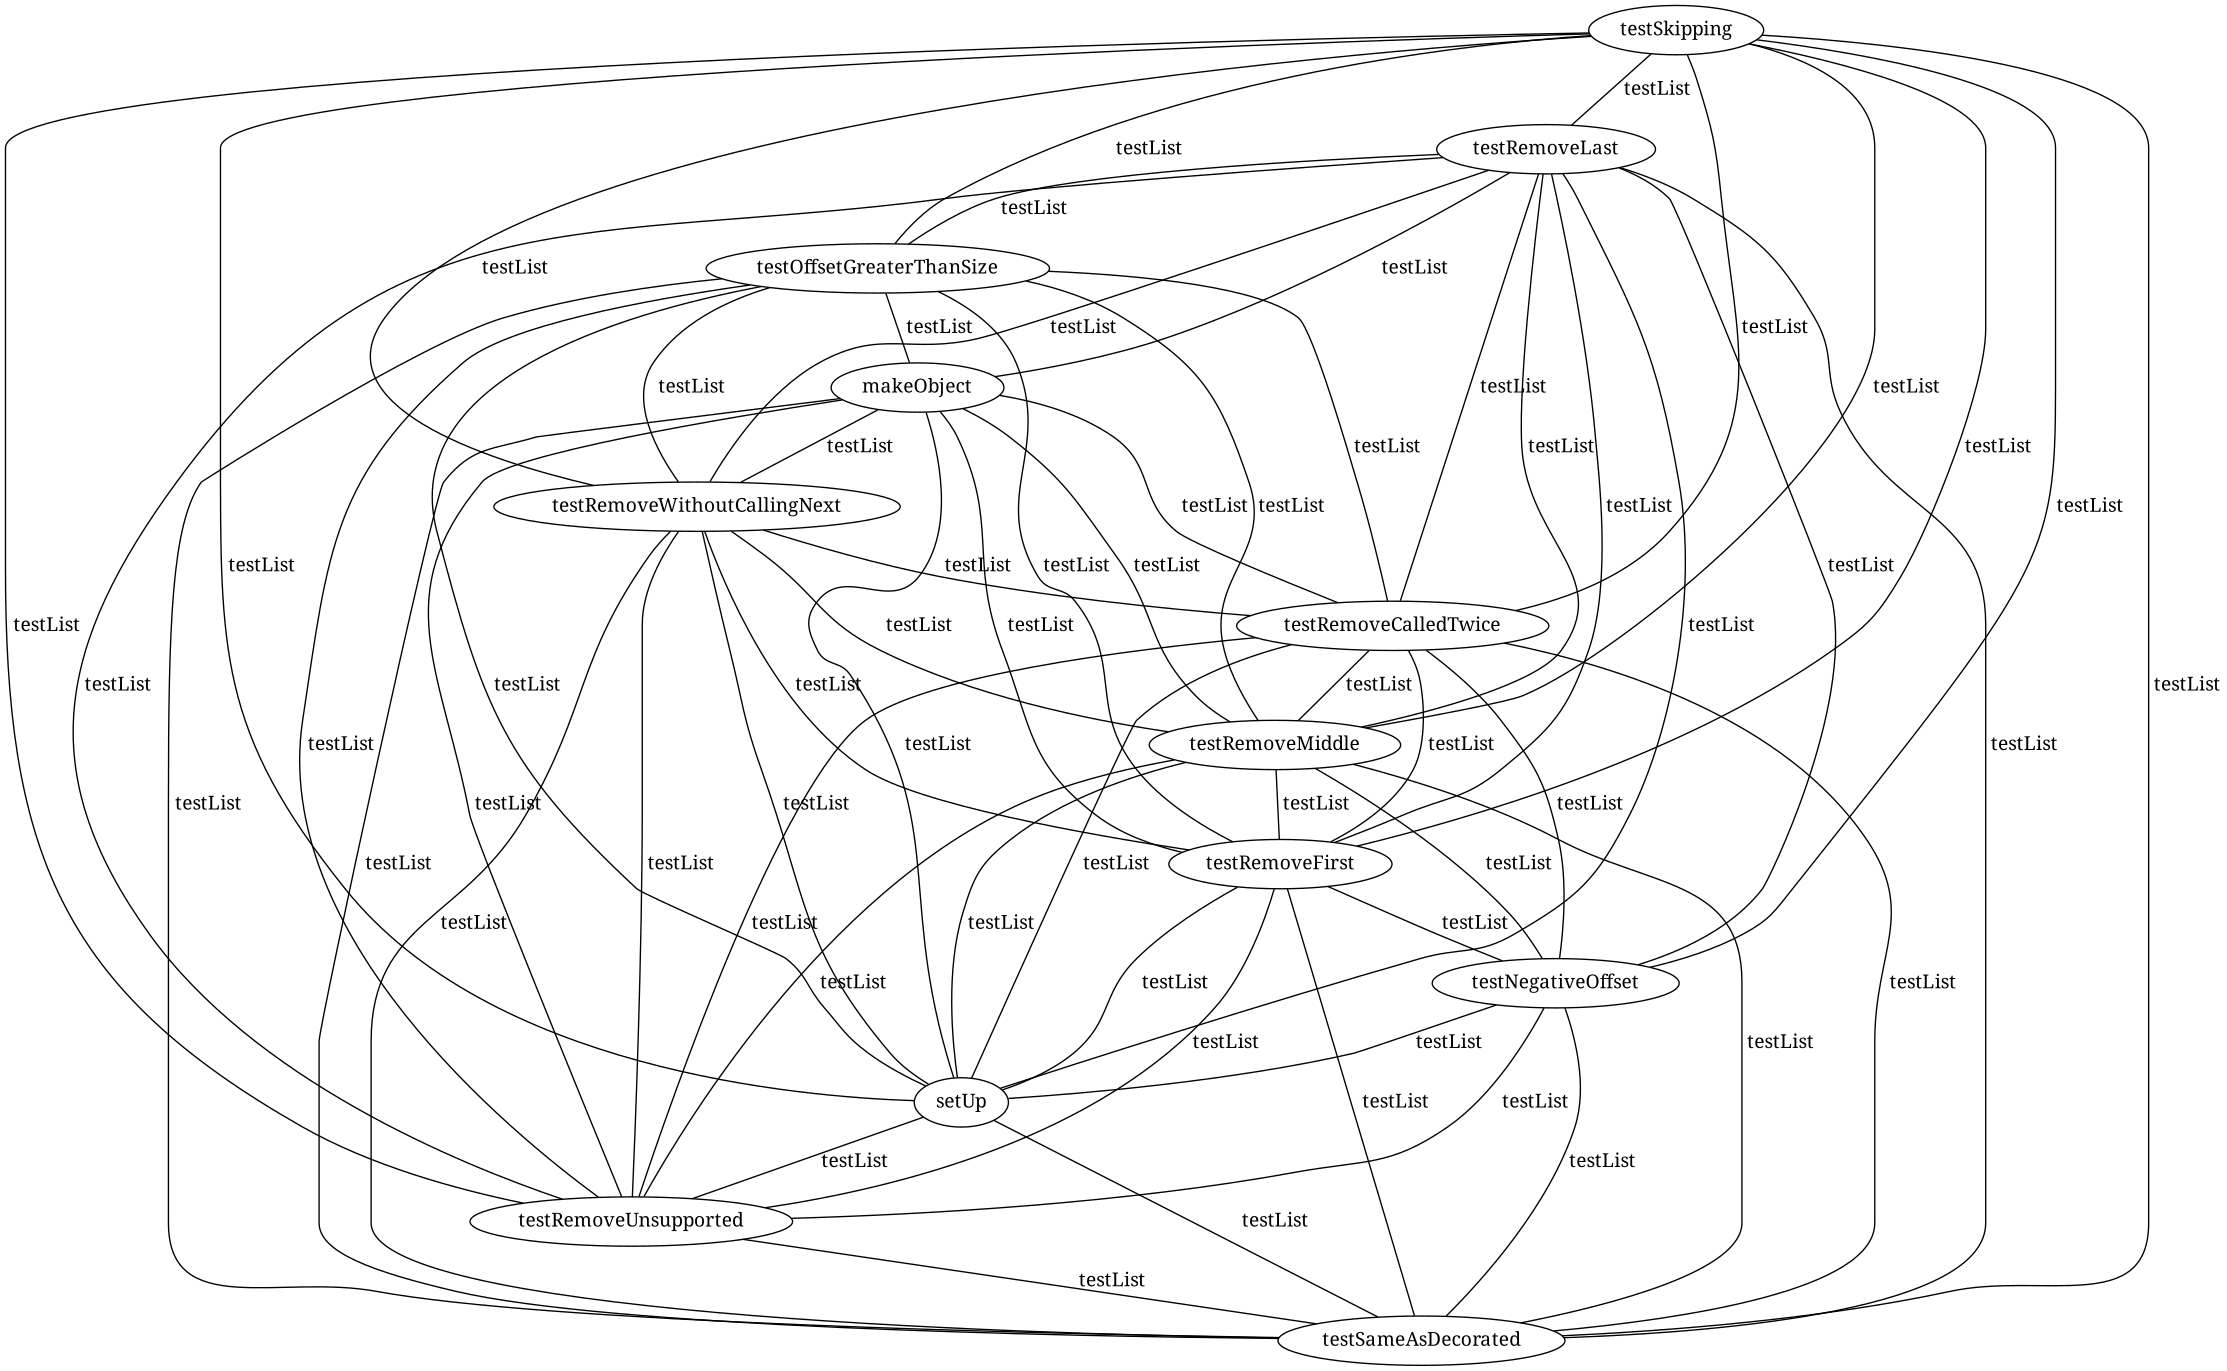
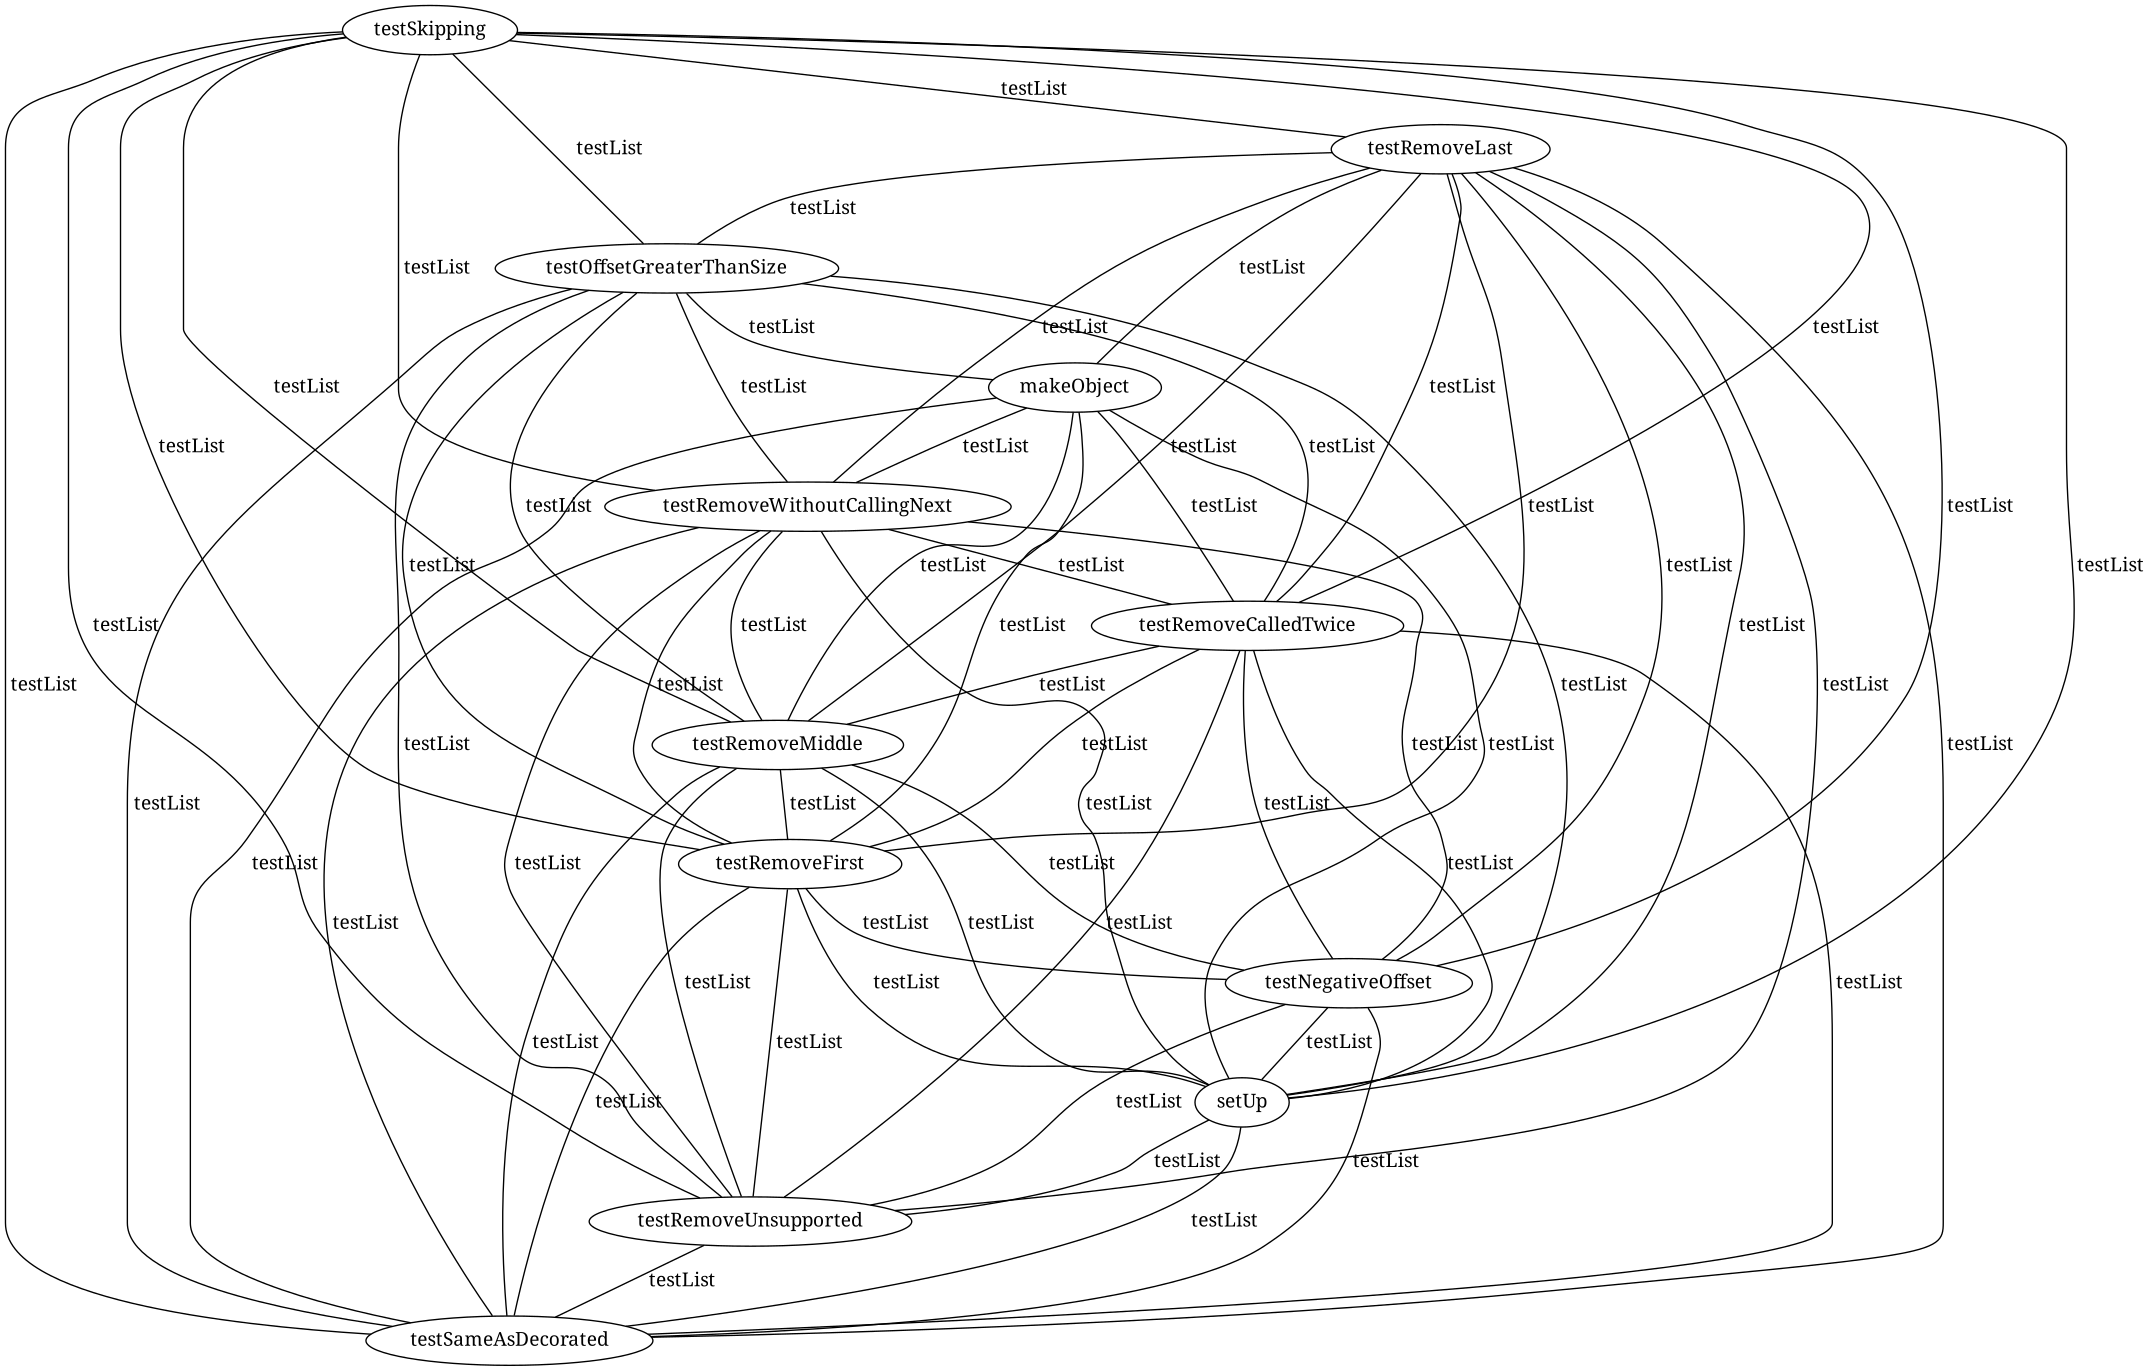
edge "testRemoveWithoutCallingNext" -- "testNegativeOffset": added, label "testList"
edge "makeObject" -- "testRemoveUnsupported": removed, label "testList"
